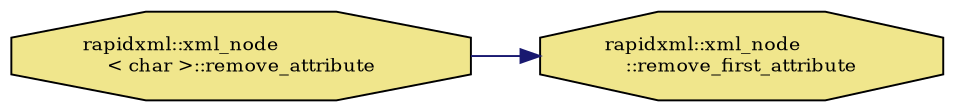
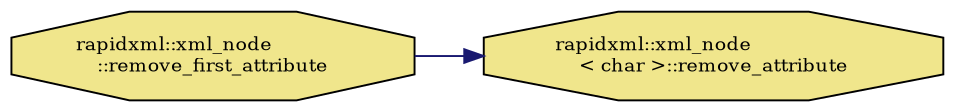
edge "rapidxml::xml_node < char >::remove_attribute" -> "rapidxml::xml_node ::remove_first_attribute": reversed
